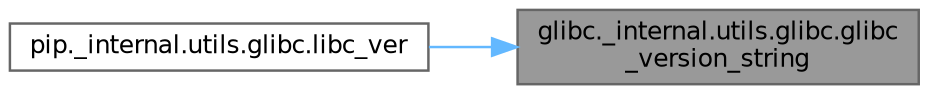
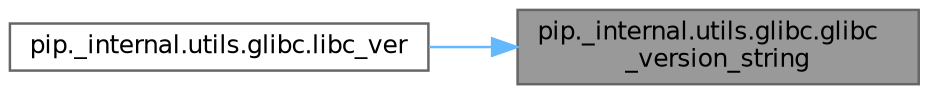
node "glibc._internal.utils.glibc.glibc _version_string": label "glibc._internal.utils.glibc.glibc _version_string" -> "pip._internal.utils.glibc.glibc _version_string"
